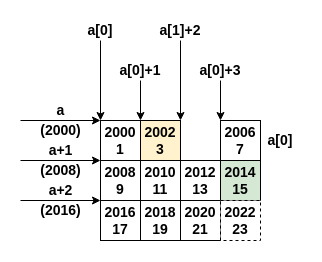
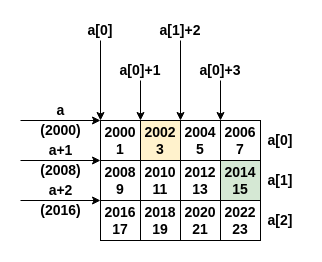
node "2004 5": added
node "a[1]": added
node "2022 23": style dashed -> solid
node "a[2]": added
